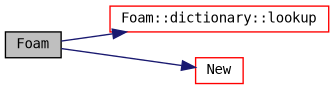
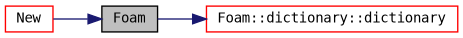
node "Foam::dictionary::lookup": label "Foam::dictionary::lookup" -> "Foam::dictionary::dictionary"
edge "Foam" -> "New": reversed
